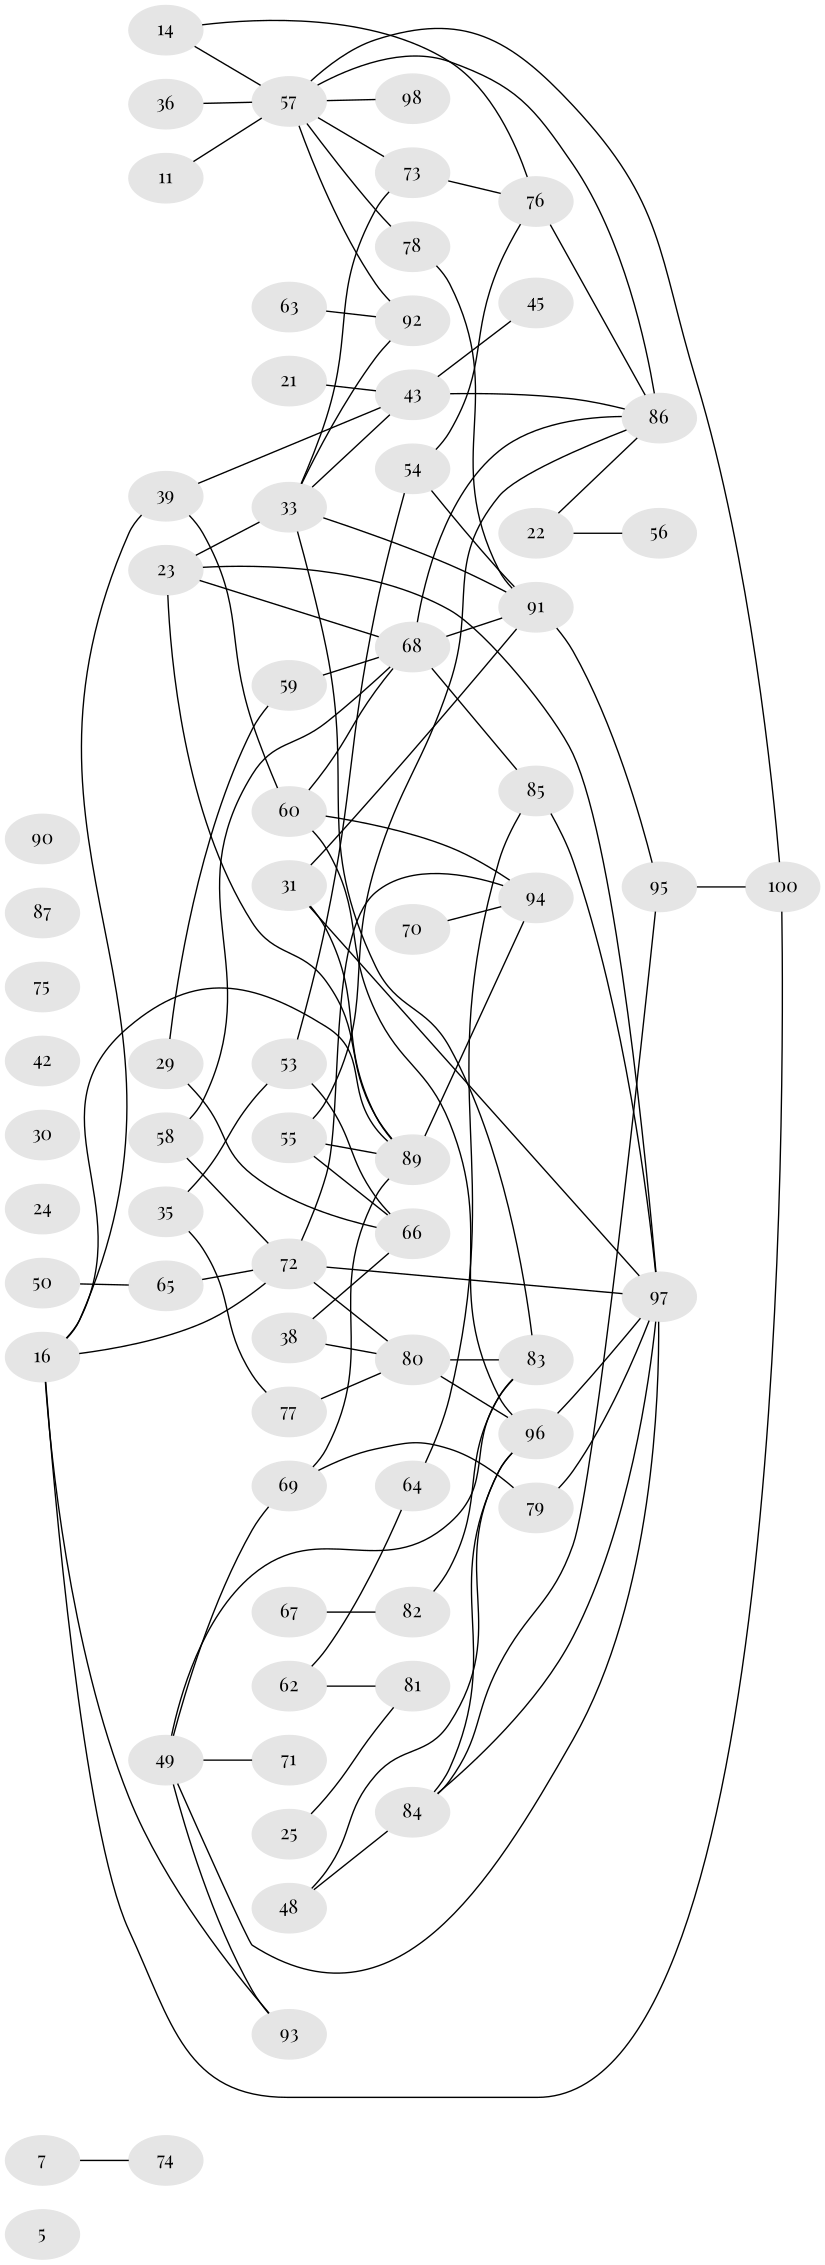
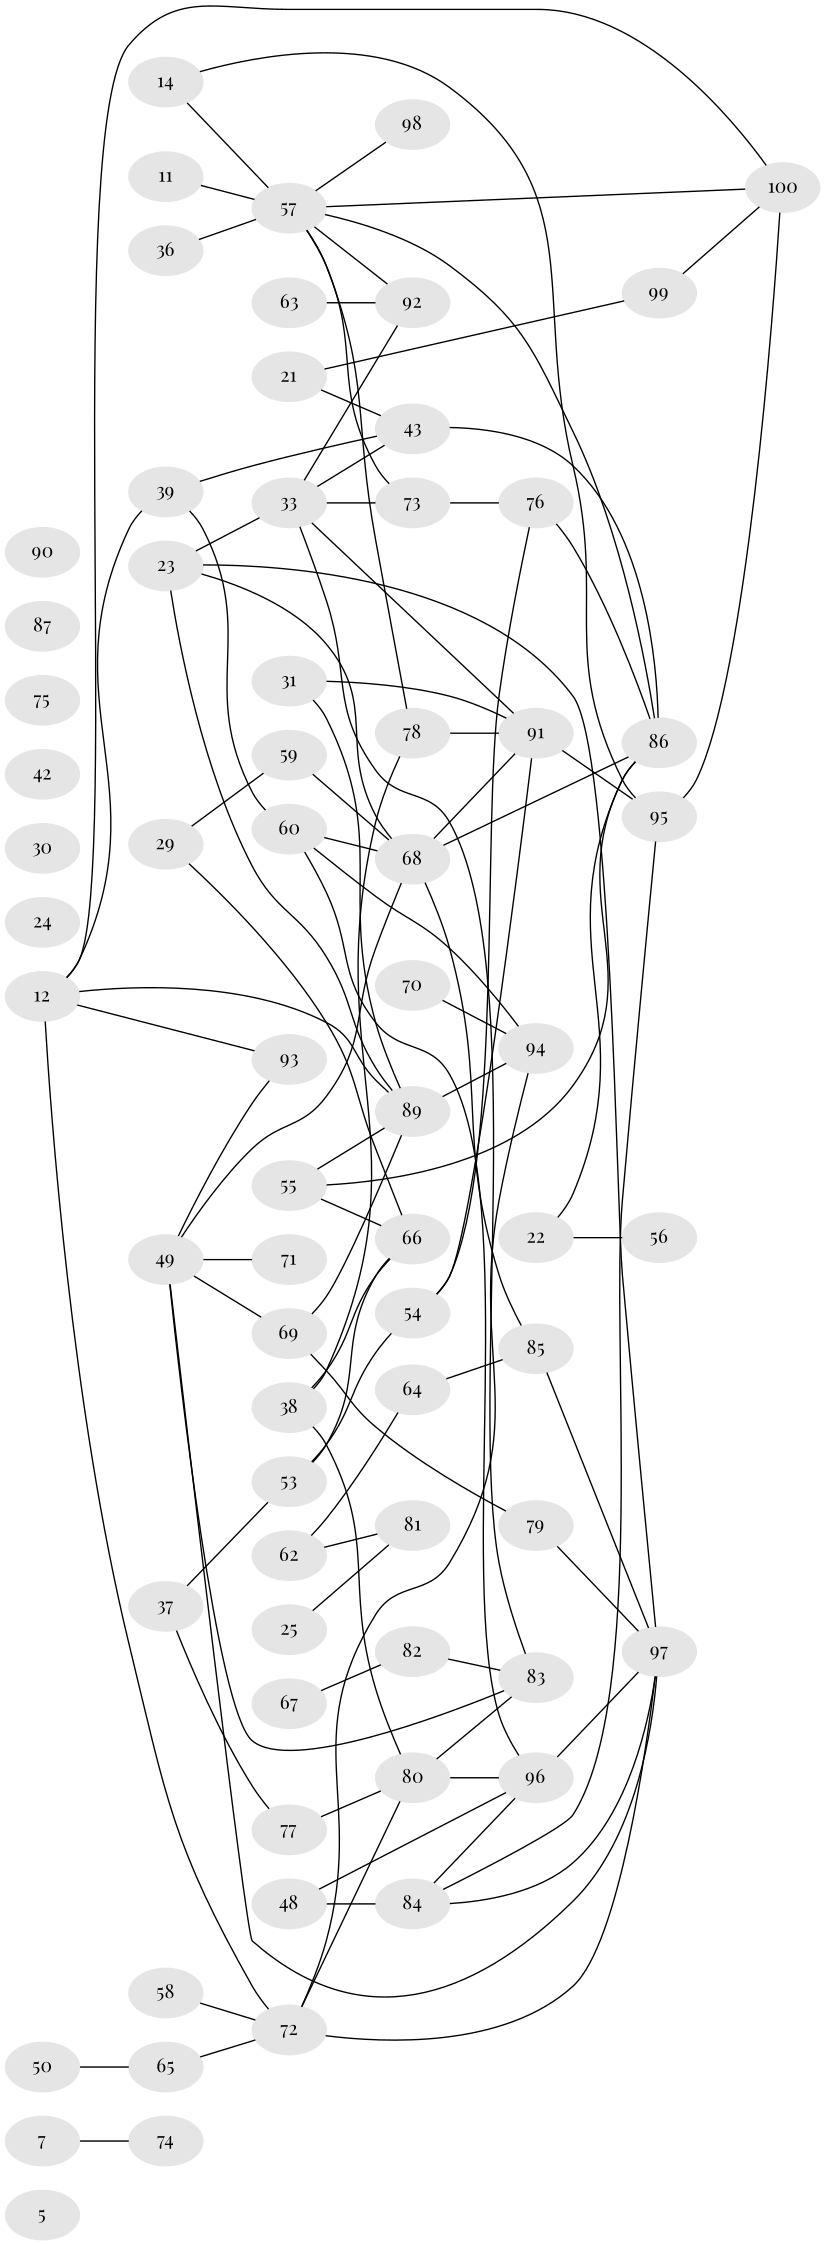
edge "14" -- "76": now "14" -- "95"
node "99": added
node "45": removed
edge "68" -- "58": now "68" -- "49"
edge "78" -- "38": added
edge "31" -- "97": removed
node "35": label "35" -> "37"
node "16": label "16" -> "12"
